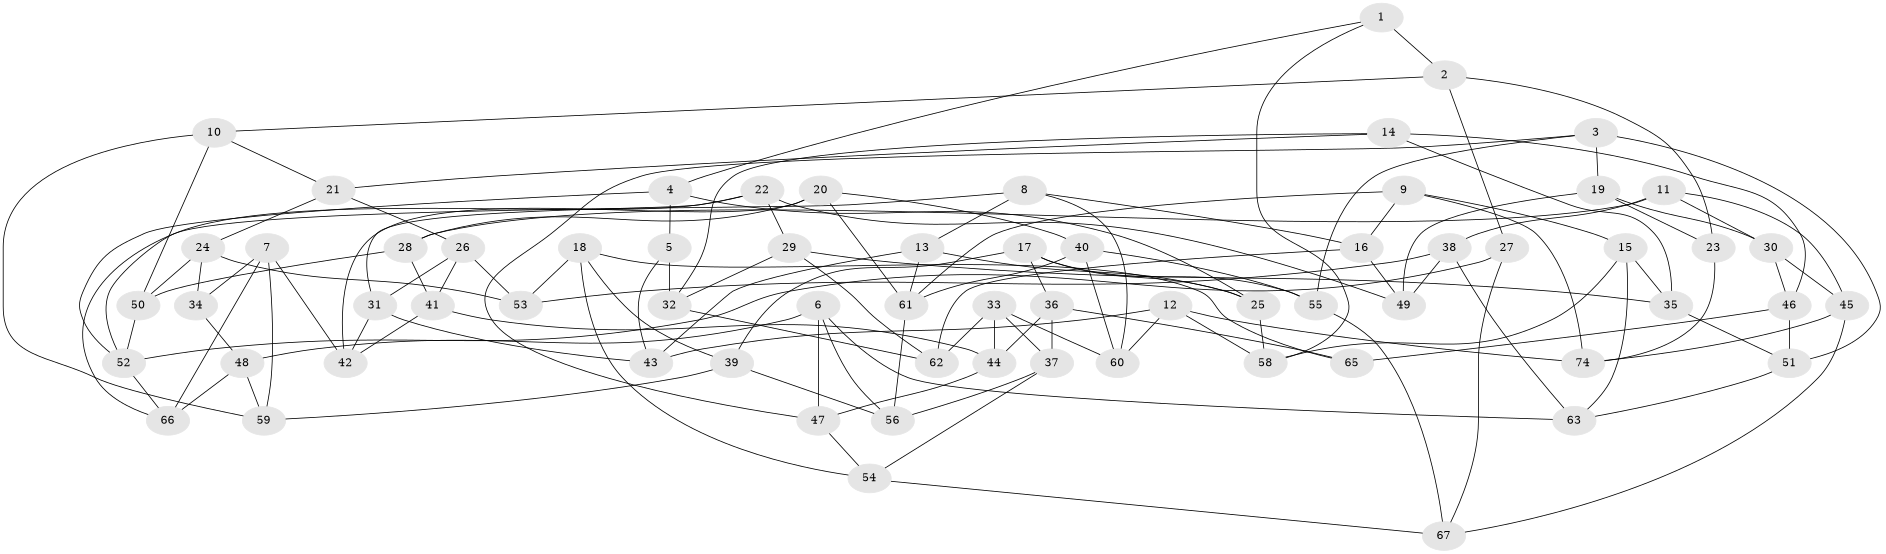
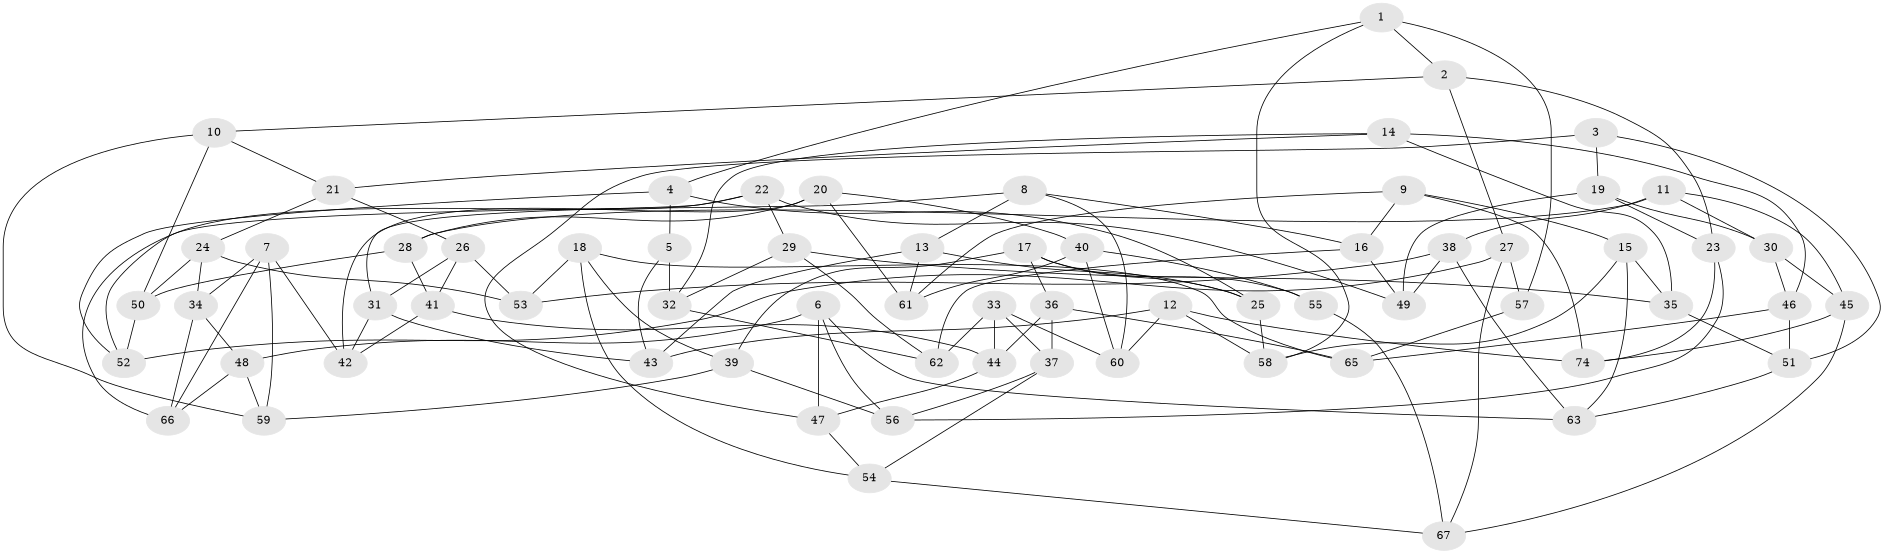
edge "3" -- "55": removed
node "57": added
edge "61" -- "56": now "23" -- "56"
edge "52" -- "66": now "34" -- "66"
